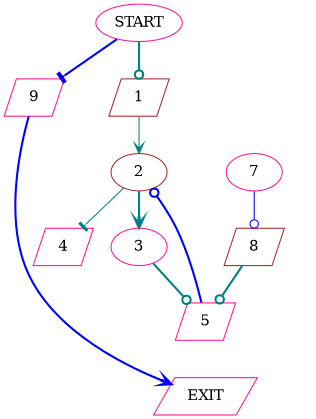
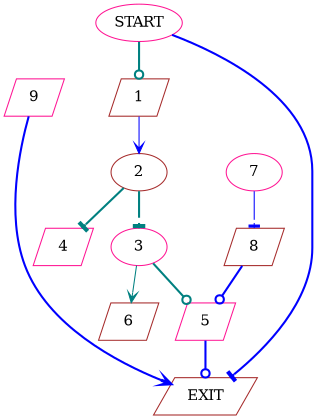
edge "START" -> "9": now "START" -> "EXIT"
edge "1" -> "2": color teal -> blue
edge "2" -> "3": arrowhead vee -> tee
edge "2" -> "4": style solid -> bold
edge "7" -> "8": arrowhead odot -> tee
edge "5" -> "2": now "5" -> "EXIT"
edge "8" -> "5": color teal -> blue
node "6": added
node "EXIT": color deeppink -> brown
